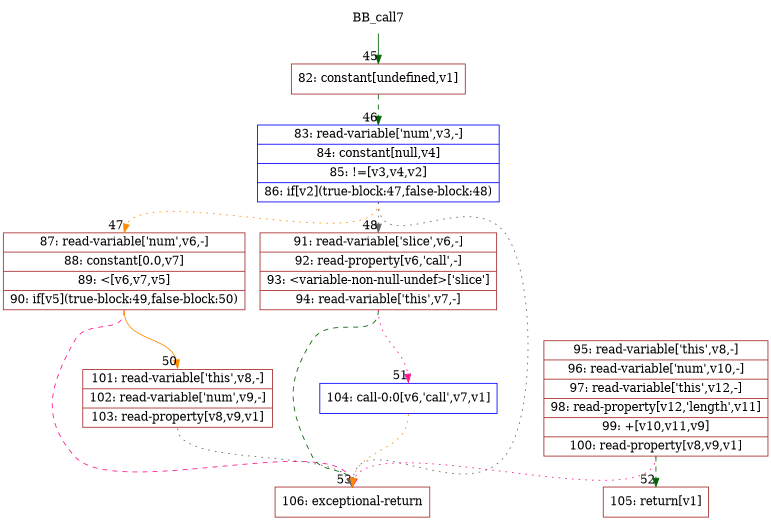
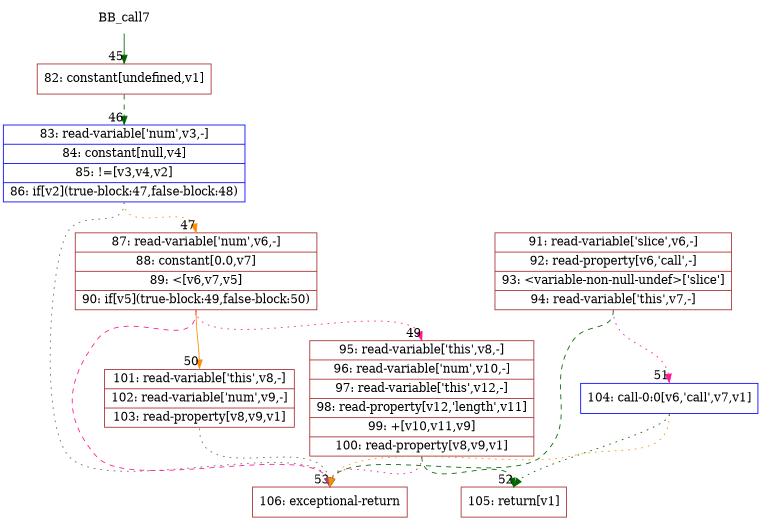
edge "83: read-variable['num',v3,-]" -> "91: read-variable['slice',v6,-]": removed
edge "87: read-variable['num',v6,-]" -> "95: read-variable['this',v8,-]": added
edge "104: call-0:0[v6,'call',v7,v1]" -> "105: return[v1]": added
